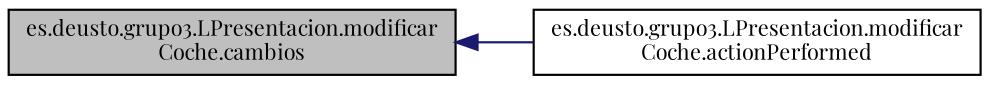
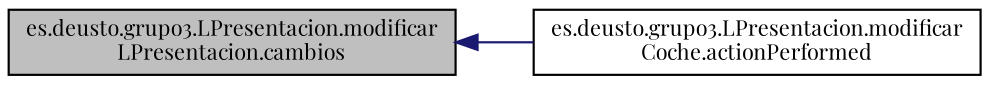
node "es.deusto.grupo3.LPresentacion.modificar Coche.cambios": label "es.deusto.grupo3.LPresentacion.modificar Coche.cambios" -> "es.deusto.grupo3.LPresentacion.modificar LPresentacion.cambios"
